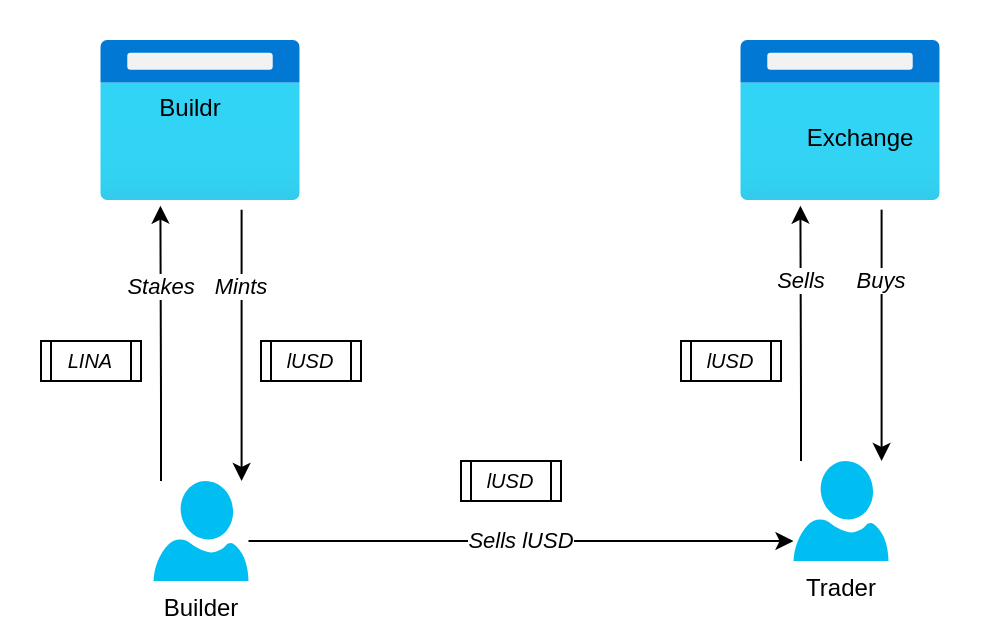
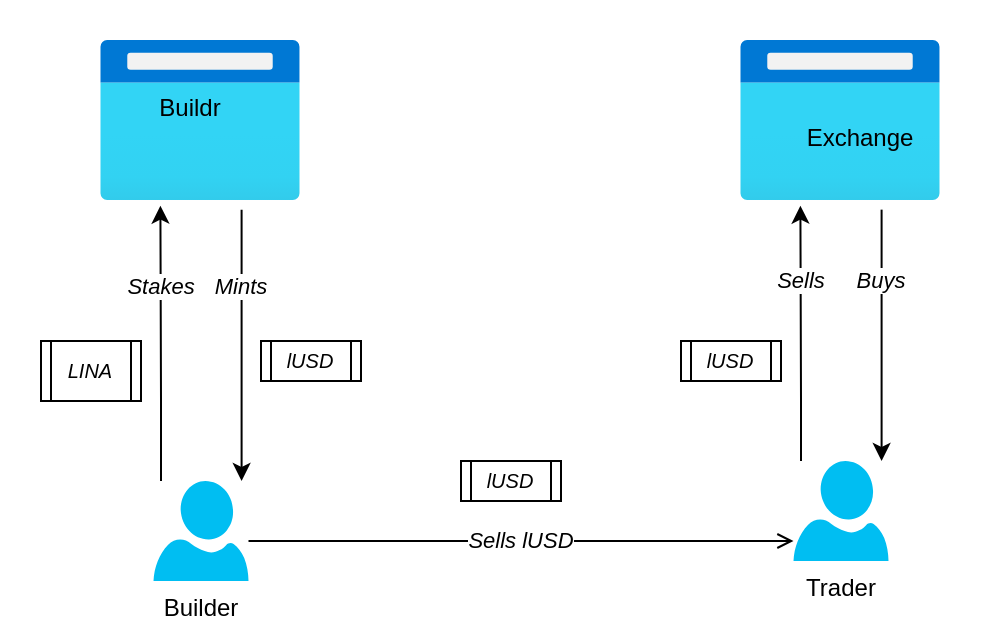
node "LINA": size 100x40 -> 100x60
edge "Builder" -> "Trader": arrowhead classic -> open
